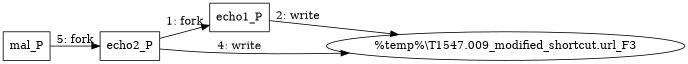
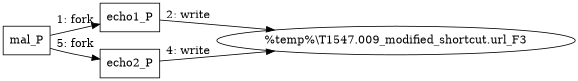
edge "echo2_P" -> "echo1_P": now "mal_P" -> "echo1_P"
